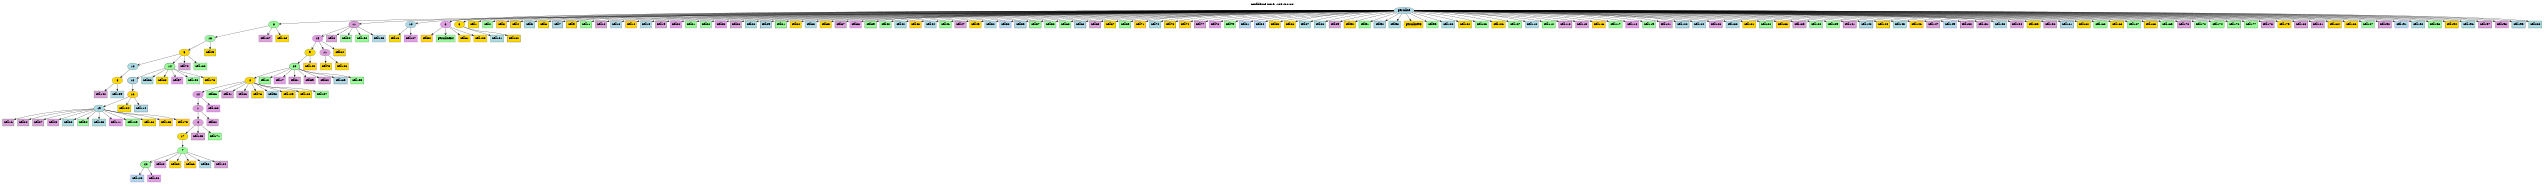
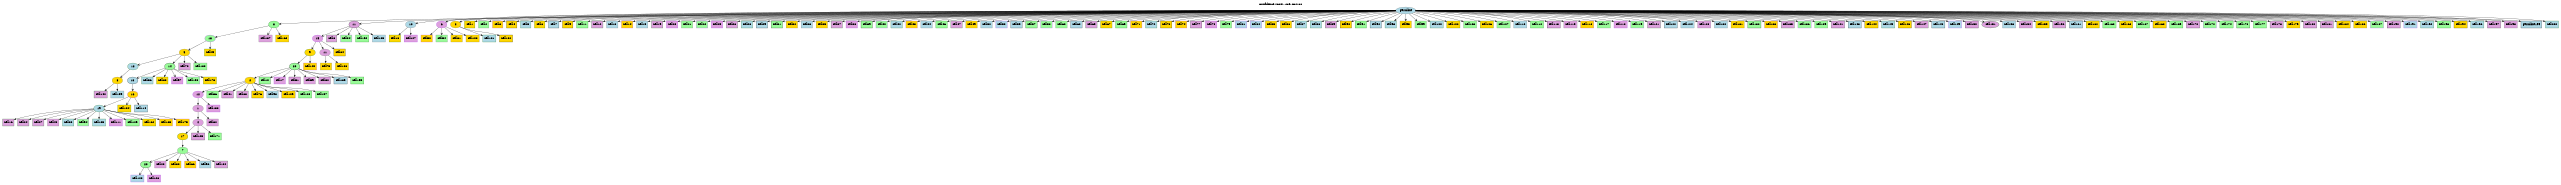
node "germline95": label "germline95" -> "cell95"
node "cell146": color purple -> black
node "cell148": added
node "cell151": shape box -> ellipse
node "cell199": label "cell199" -> "germline199"
node "germline54": label "germline54" -> "cell54"
node "cell120": fillcolor gold -> palegreen
